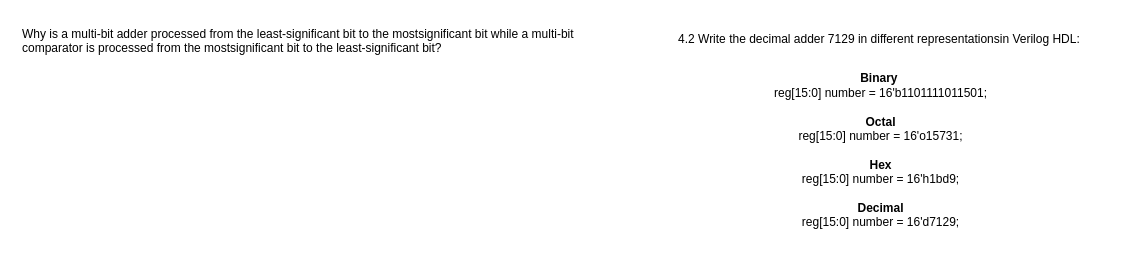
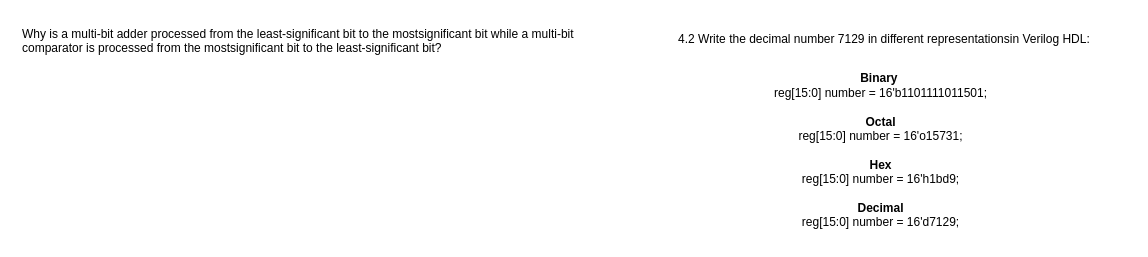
node "4.2 Write the decimal adder 7129 in different representationsin Verilog HDL:": label "4.2 Write the decimal adder 7129 in different representationsin Verilog HDL:" -> "4.2 Write the decimal number 7129 in different representationsin Verilog HDL:"
